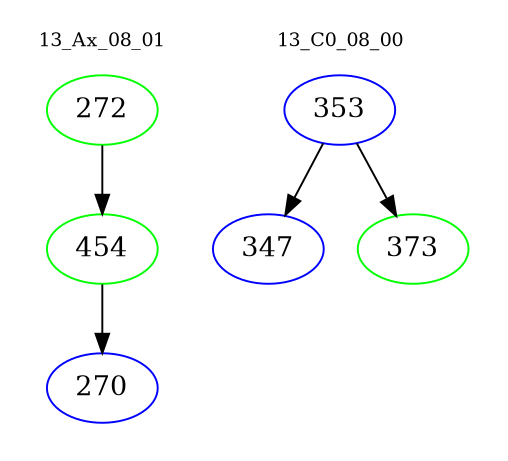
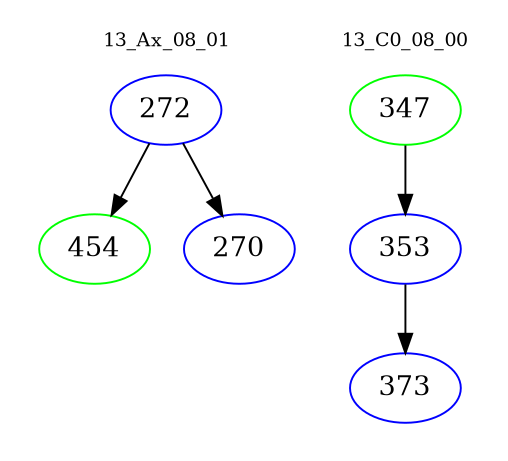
node "272": color green -> blue
edge "353" -> "347": reversed
node "347": color blue -> green
node "373": color green -> blue
edge "454" -> "270": now "272" -> "270"
